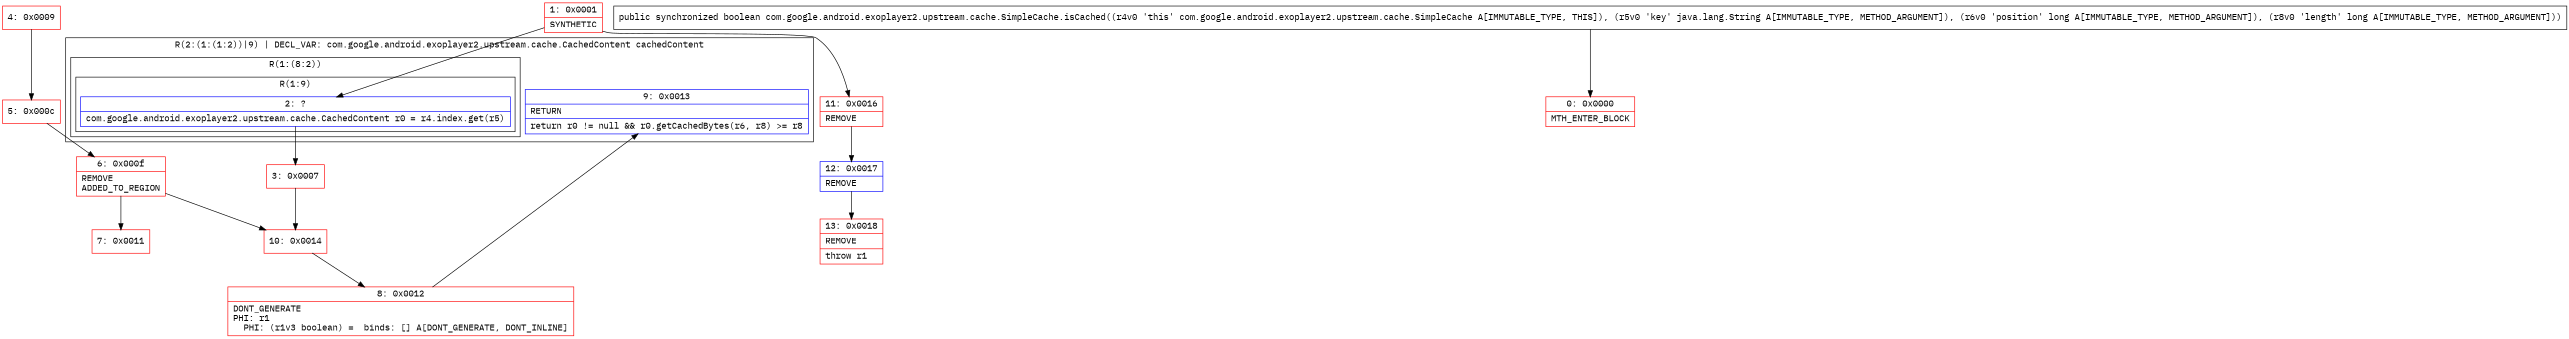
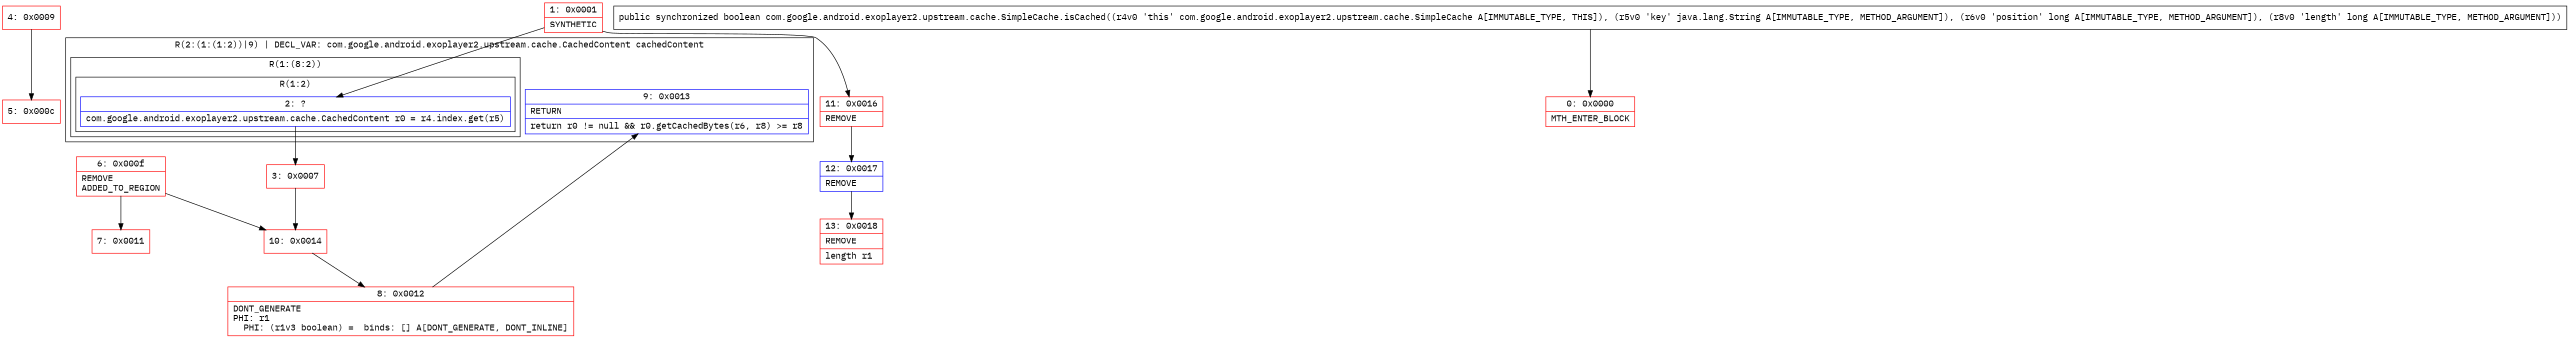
cluster "R(1:9)": label "R(1:9)" -> "R(1:2)"
edge "5: 0x000c" -> "6: 0x000f": removed
node "13: 0x0018": text "throw r1" -> "length r1"
